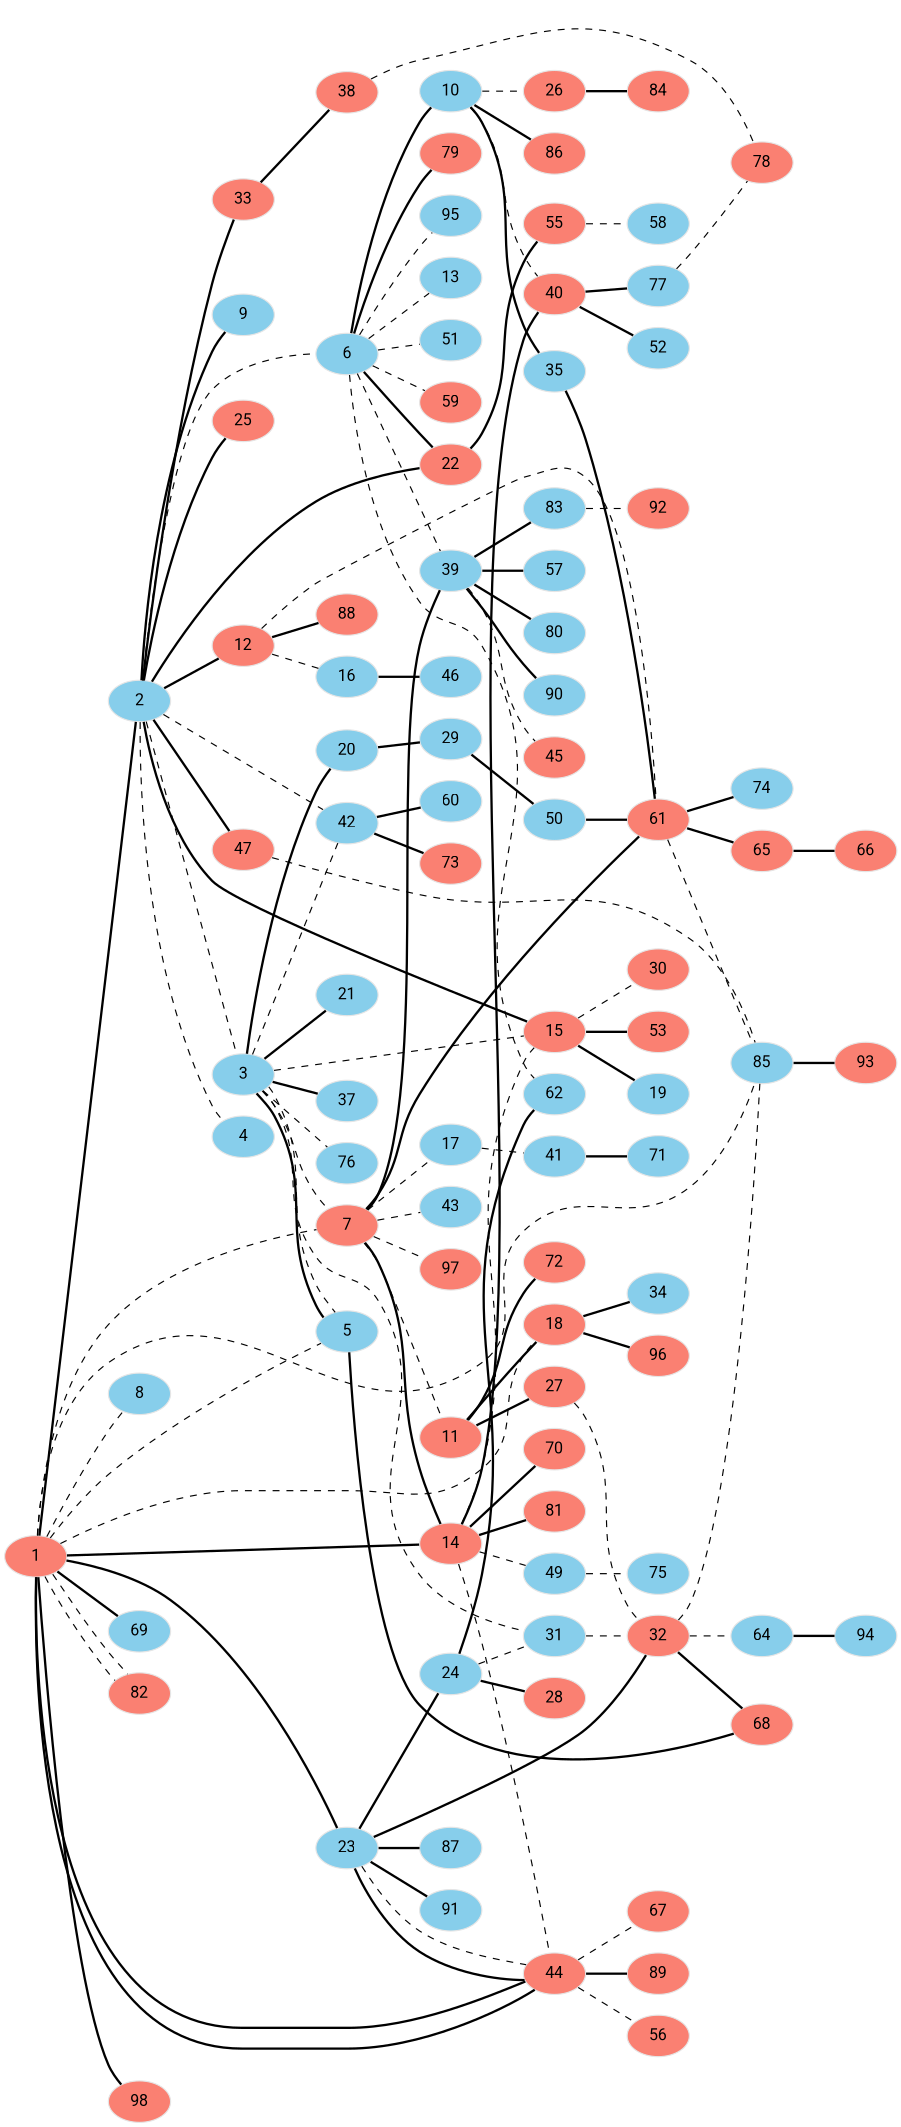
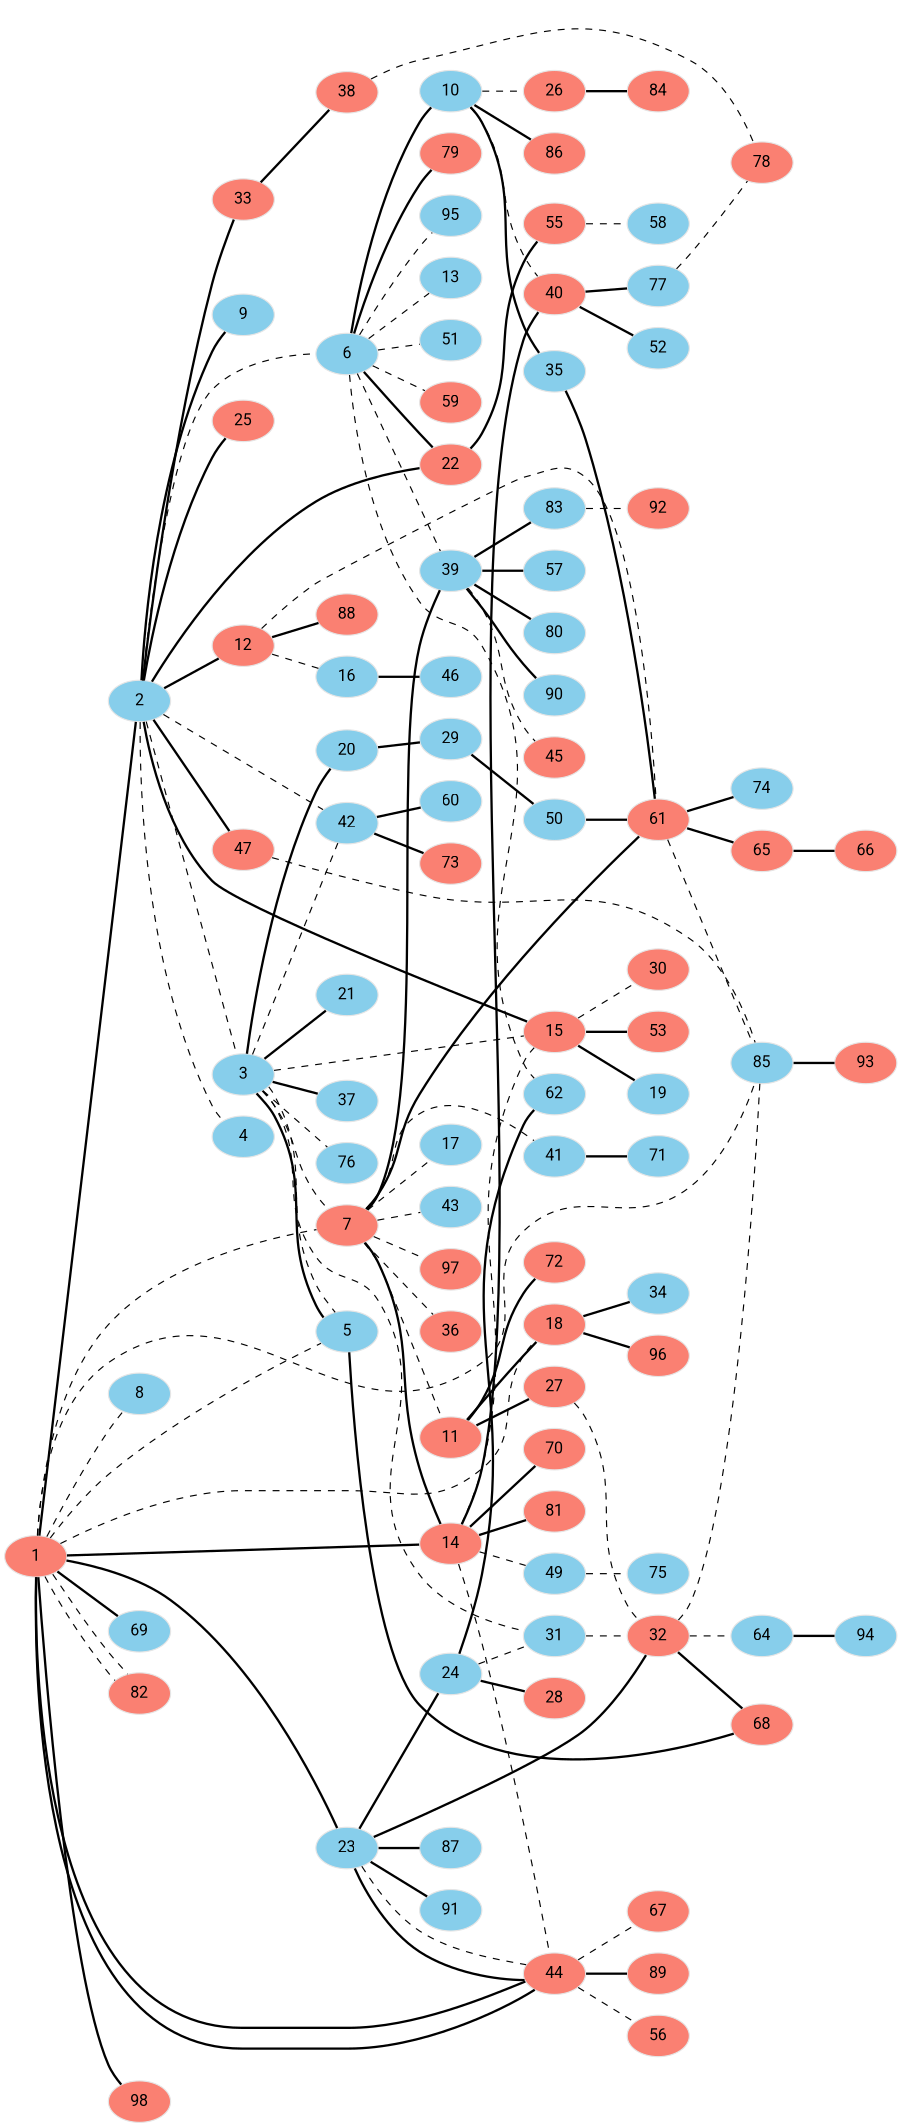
edge "17" -- "41": now "7" -- "41"
node "36": added
